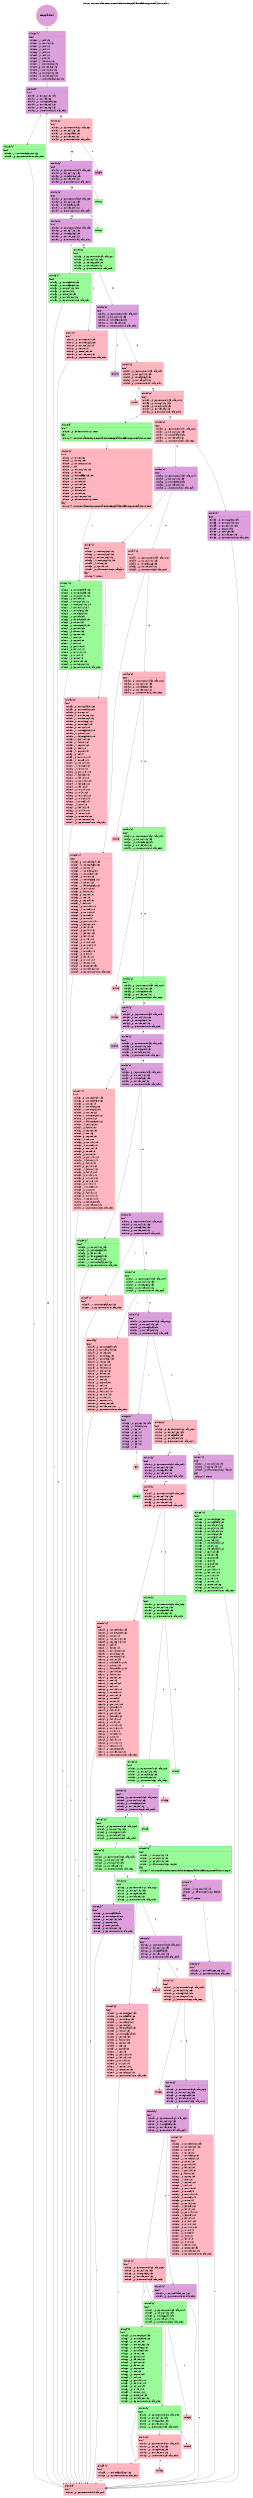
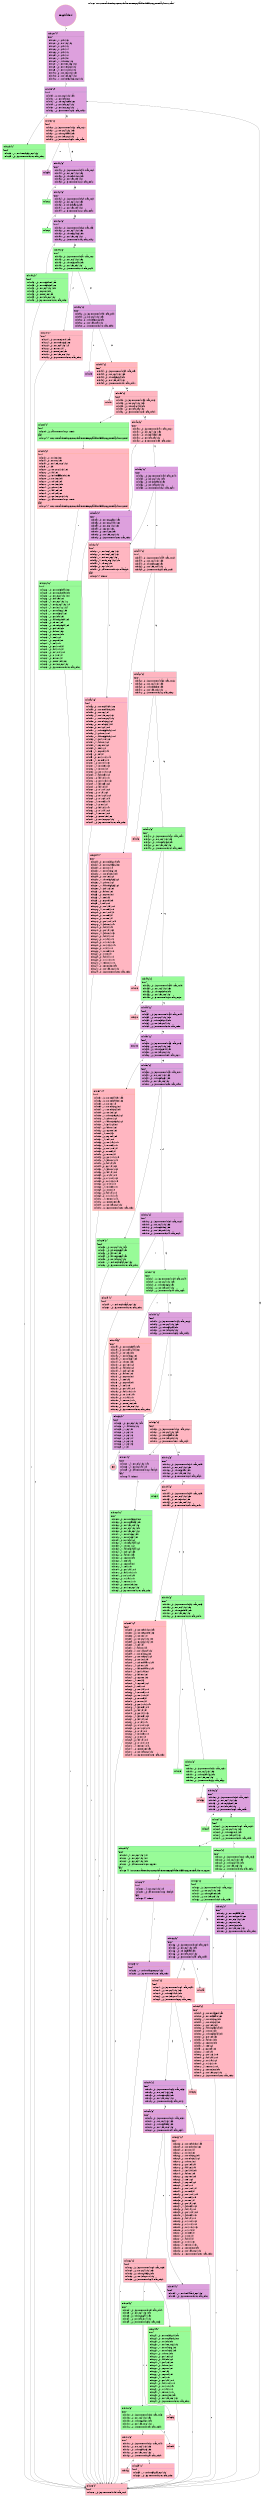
edge "0x401dc9 [88]" -> "0x4026a9 [12]": now "0x401dc9 [88]" -> "0x4027ec [5]"
